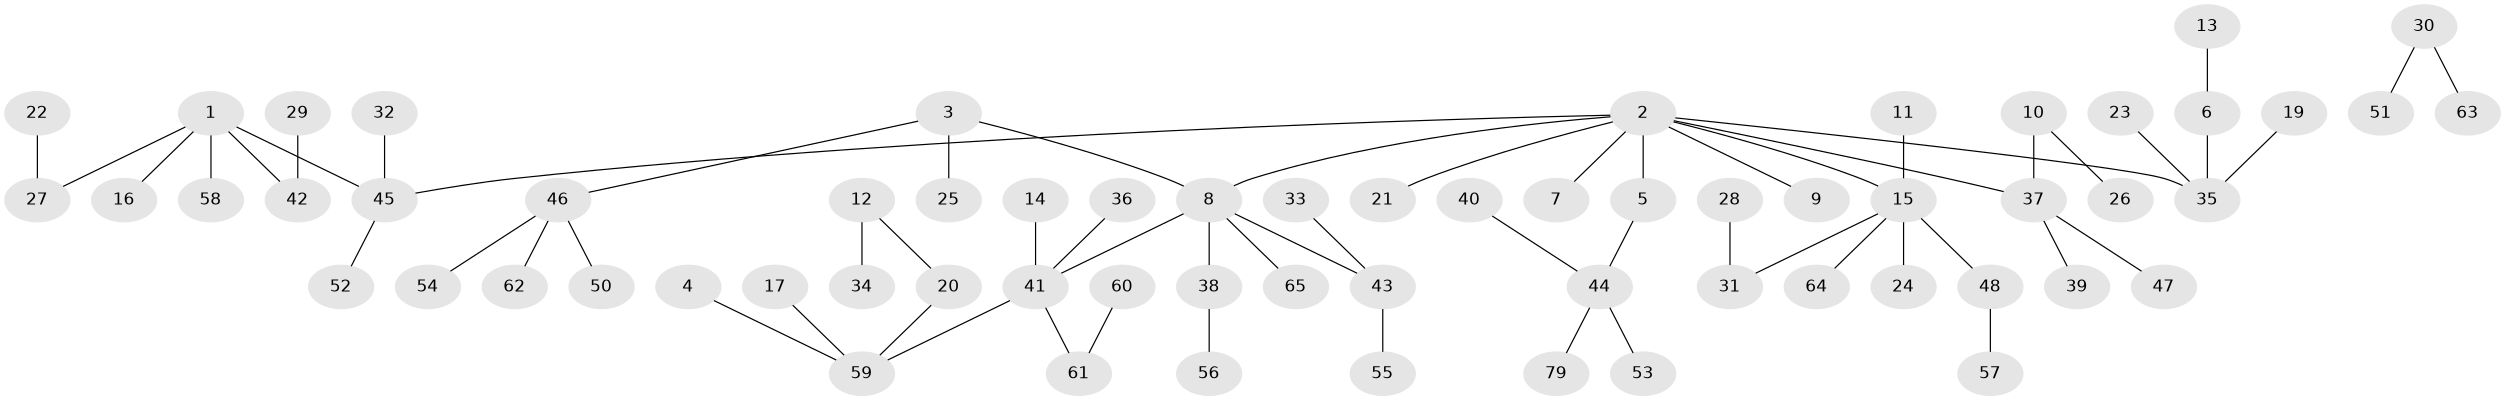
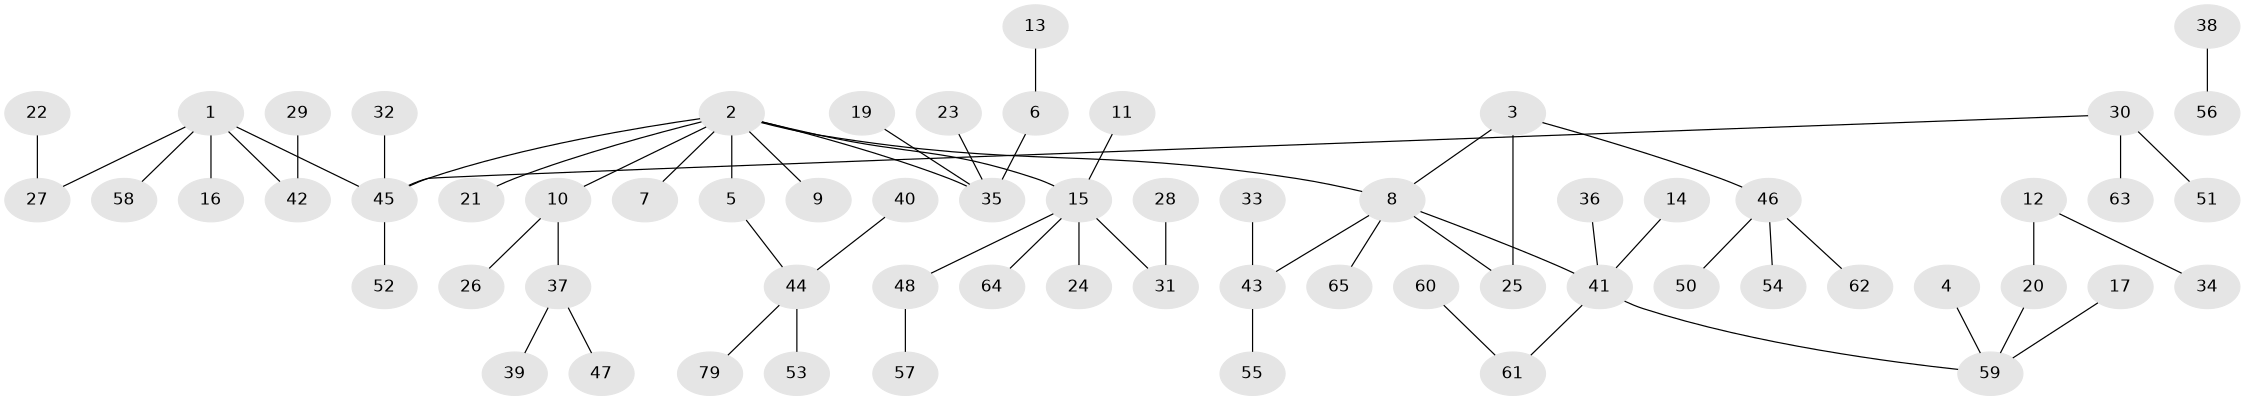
edge "30" -- "45": added
edge "2" -- "37": now "2" -- "10"
edge "8" -- "38": now "8" -- "25"
